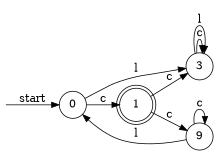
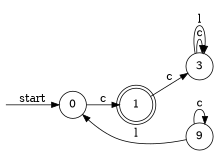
edge "0" -> "3": removed, label "l"
edge "1" -> "9": removed, label "c"
